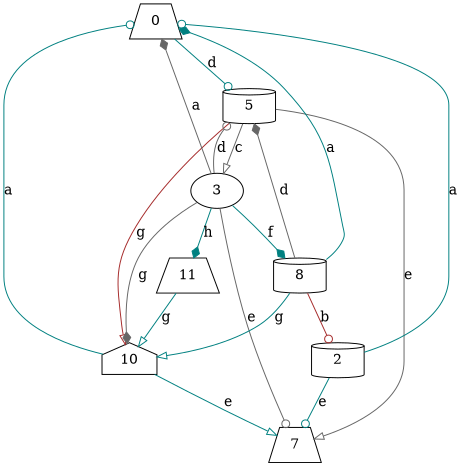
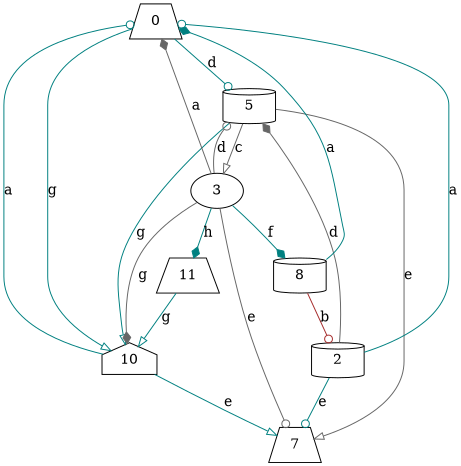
edge "8" -> "5": now "2" -> "5"
edge "5" -> "10": color brown -> teal
edge "8" -> "10": now "0" -> "10"
